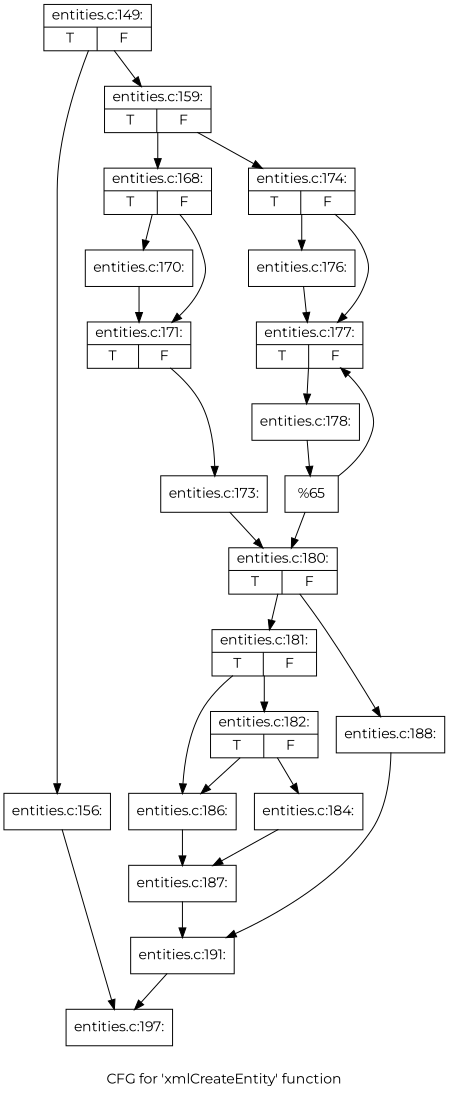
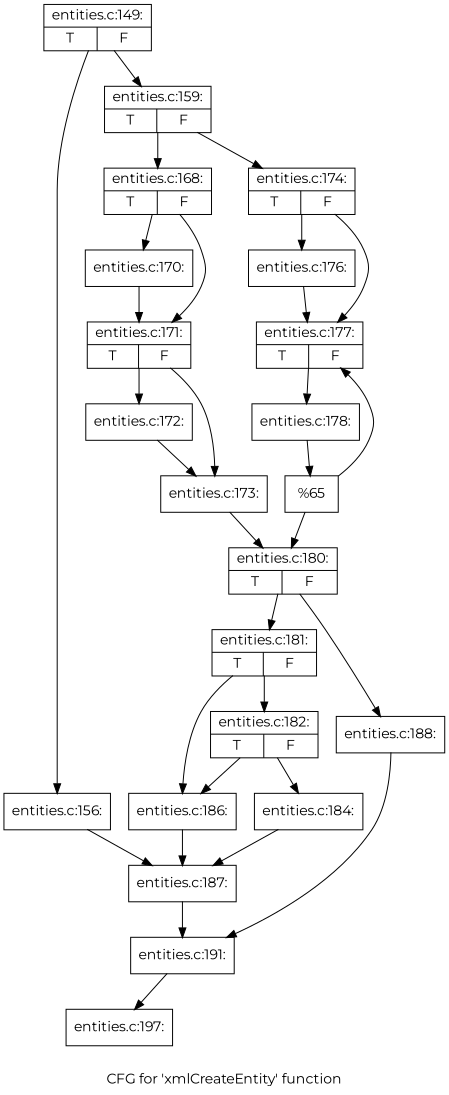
node "entities.c:172:": added
edge "entities.c:156:" -> "entities.c:197:": now "entities.c:156:" -> "entities.c:187:"
